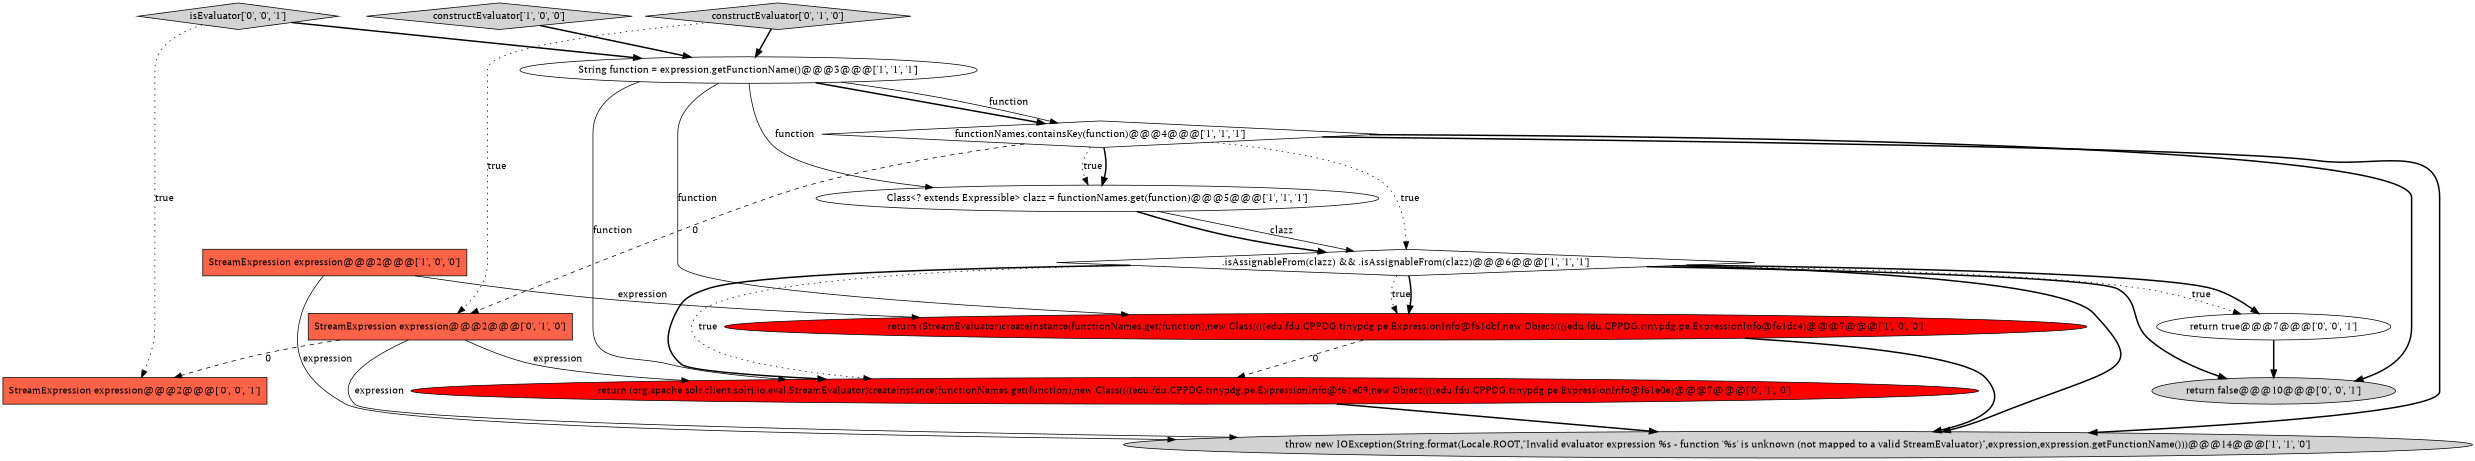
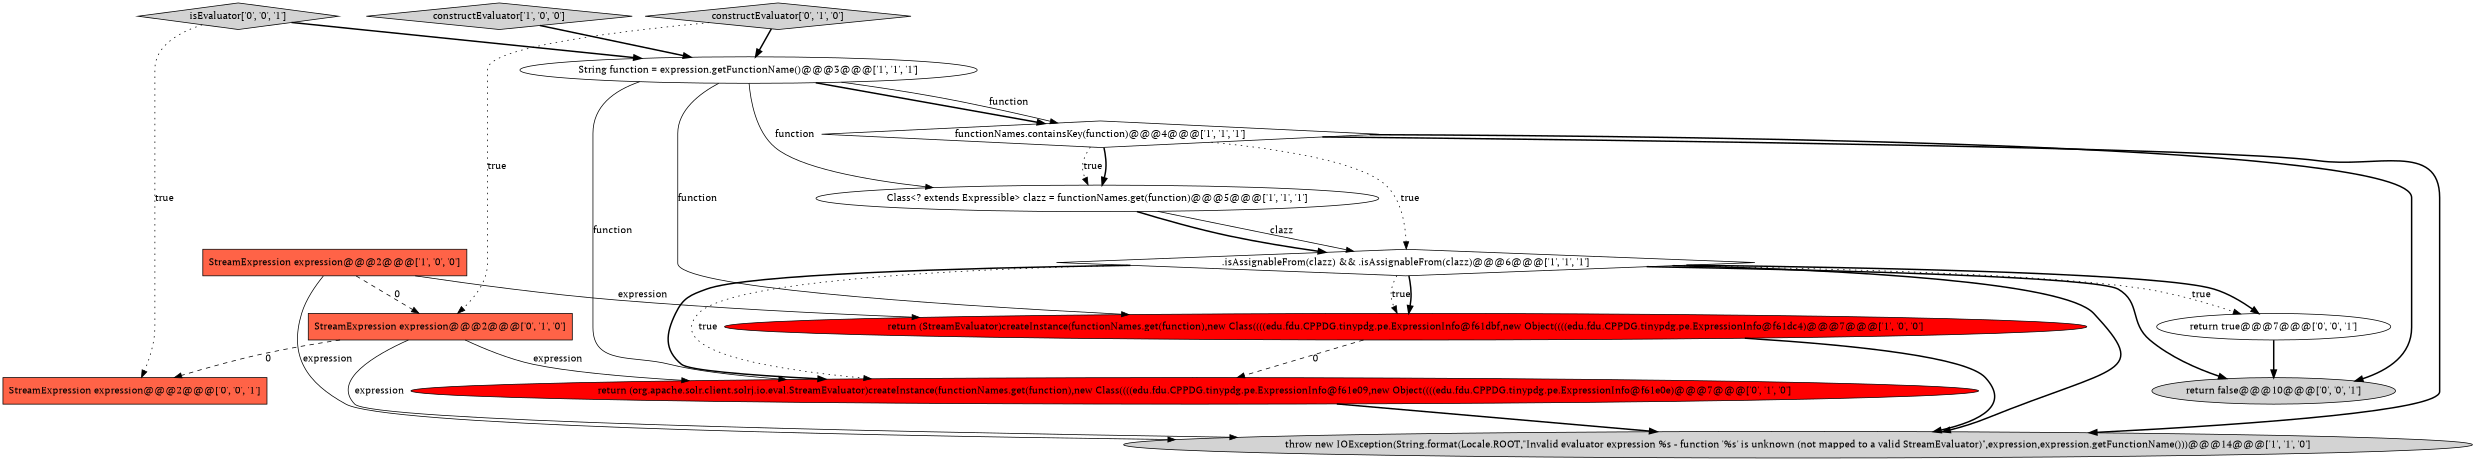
edge "functionNames.containsKey(function)@@@4@@@['1', '1', '1']" -> "StreamExpression expression@@@2@@@['0', '1', '0']": now "StreamExpression expression@@@2@@@['1', '0', '0']" -> "StreamExpression expression@@@2@@@['0', '1', '0']"
